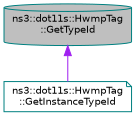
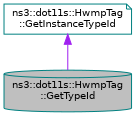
edge "ns3::dot11s::HwmpTag ::GetInstanceTypeId" -> "ns3::dot11s::HwmpTag ::GetTypeId": reversed
